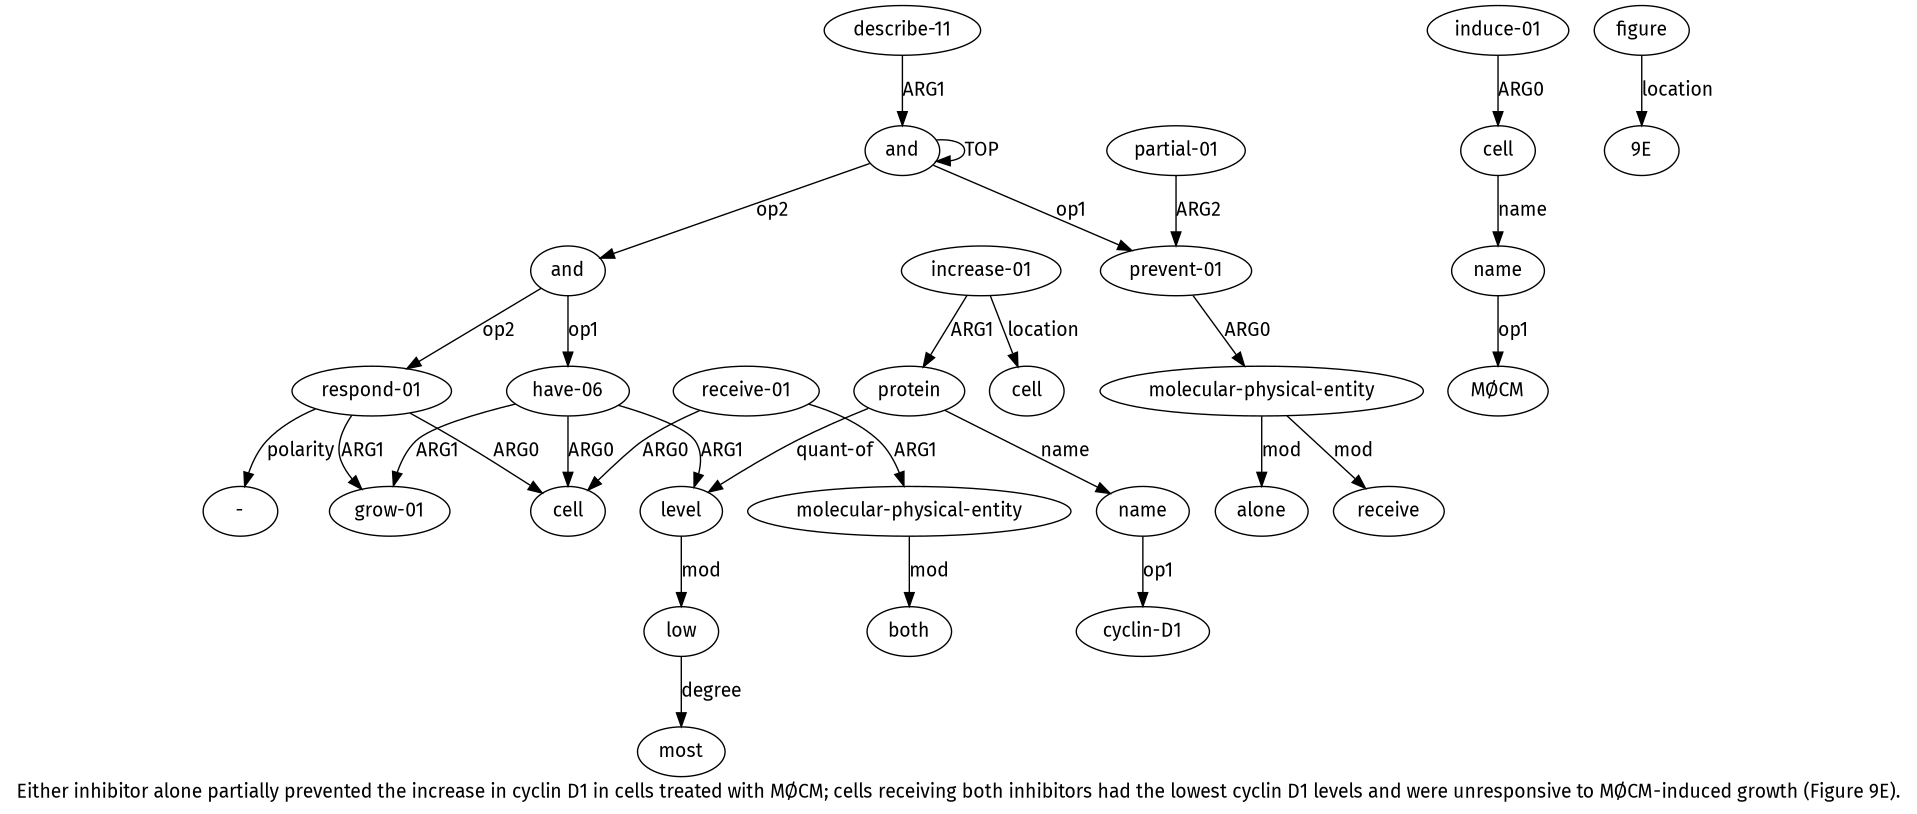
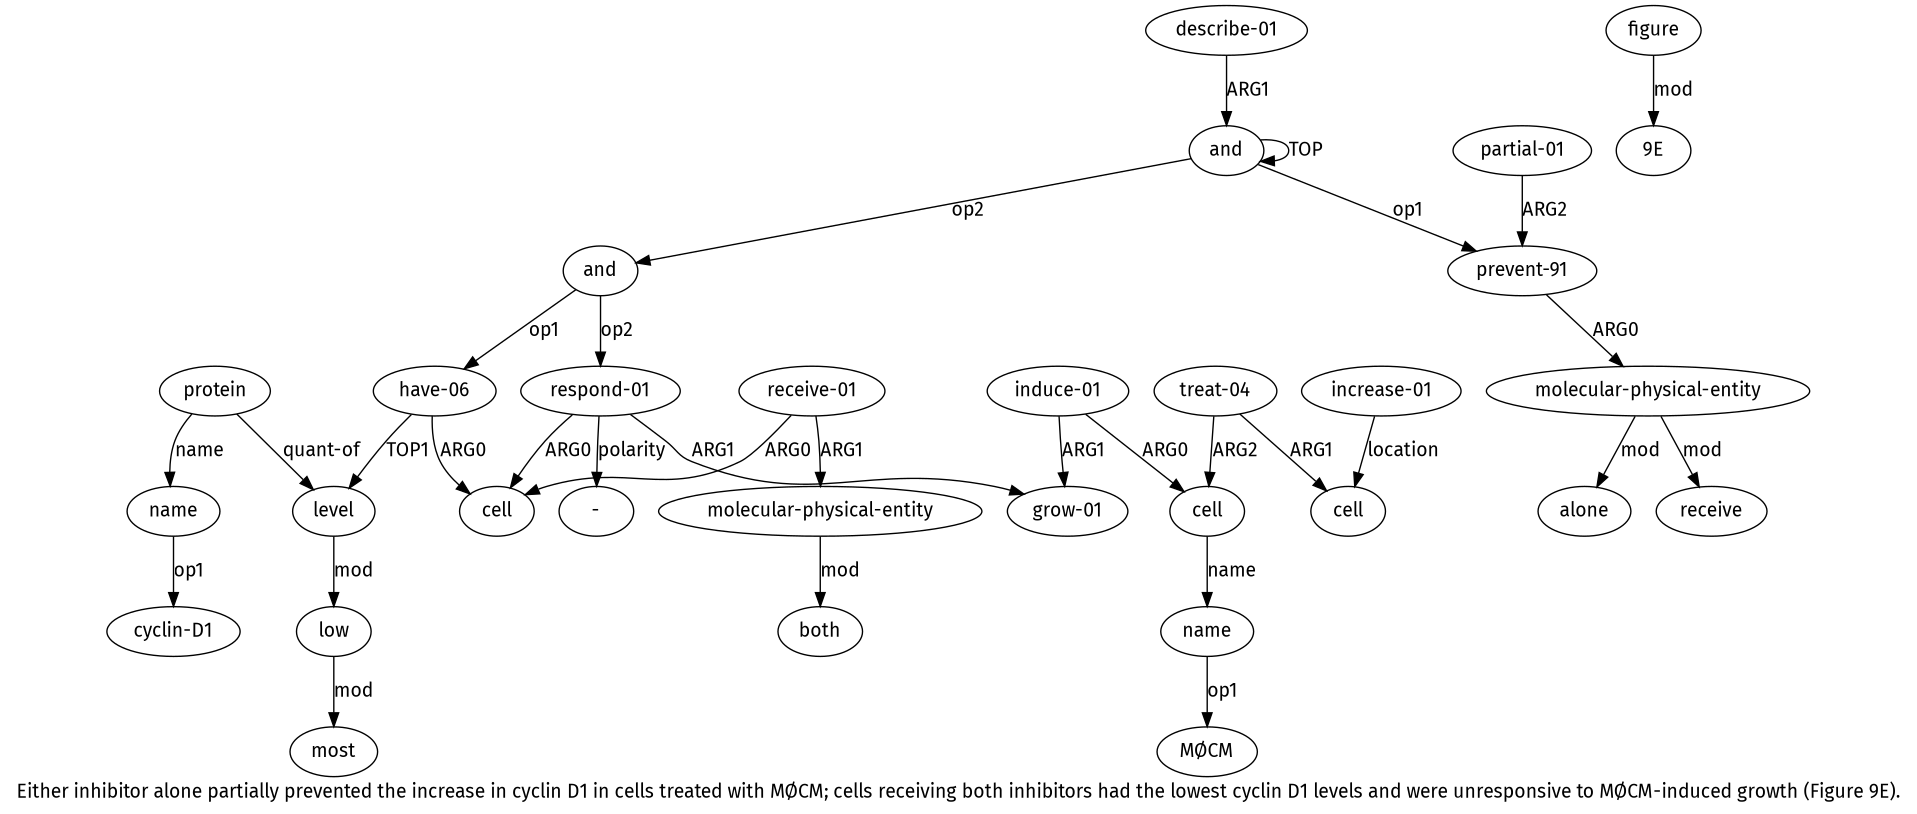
node "describe-11": label "describe-11" -> "describe-01"
edge "figure" -> "9E": label "location" -> "mod"
node "prevent-01": label "prevent-01" -> "prevent-91"
edge "increase-01" -> "protein": removed, label "ARG1"
node "treat-04": added
edge "have-06" -> "grow-01": now "induce-01" -> "grow-01"
edge "have-06" -> "level": label "ARG1" -> "TOP1"
edge "low" -> "most": label "degree" -> "mod"
